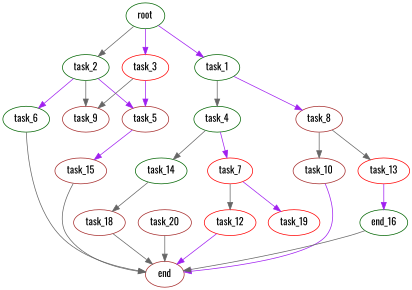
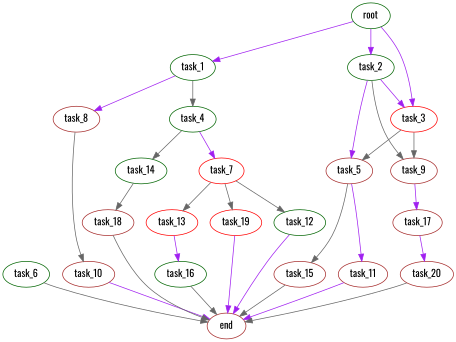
edge "root" -> "task_2": color gray40 -> purple
edge "task_3" -> "task_5": color purple -> gray40
edge "task_2" -> "task_6": now "task_2" -> "task_3"
edge "task_5" -> "task_15": color purple -> gray40
edge "task_8" -> "task_13": now "task_7" -> "task_13"
edge "task_7" -> "task_19": color purple -> gray40
node "task_12": color red -> darkgreen
node "end_16": label "end_16" -> "task_16"
node "task_17": added
edge "task_19" -> "end": added
node "task_11": added
